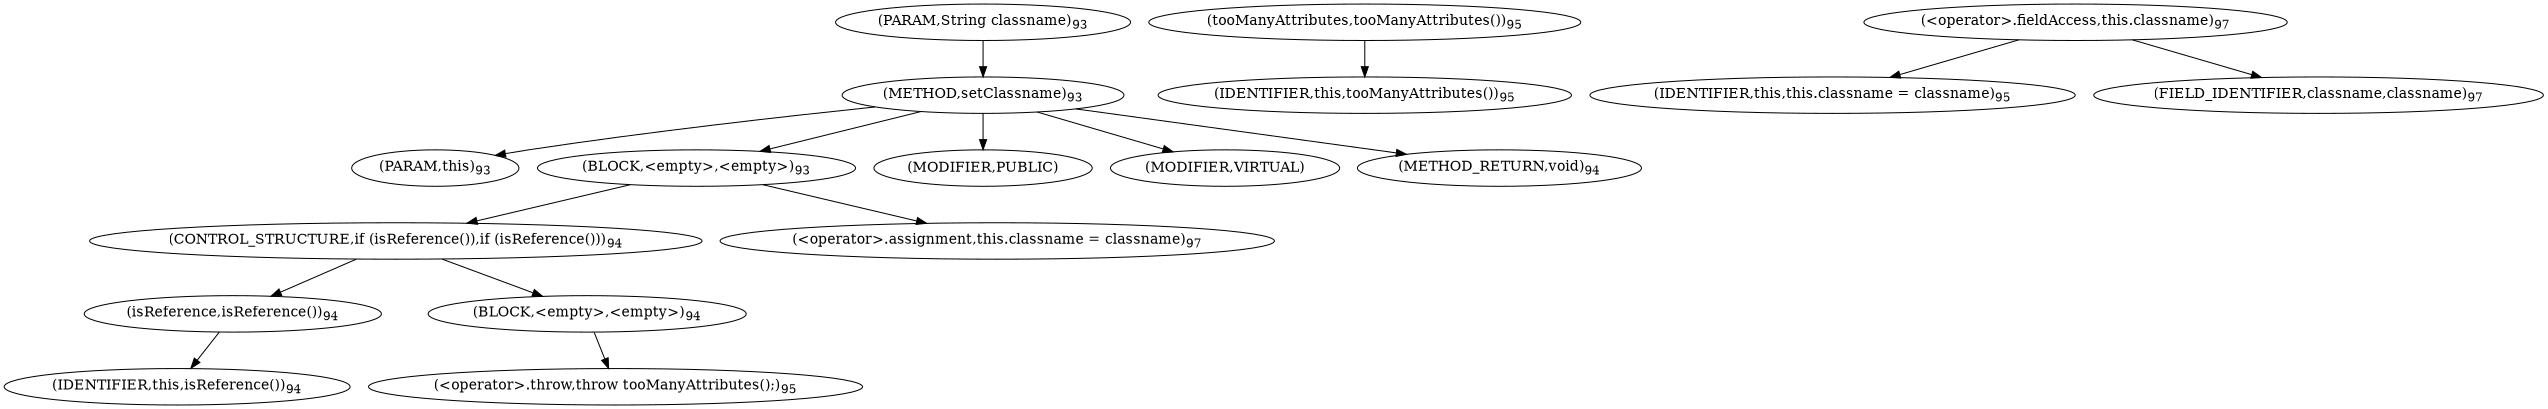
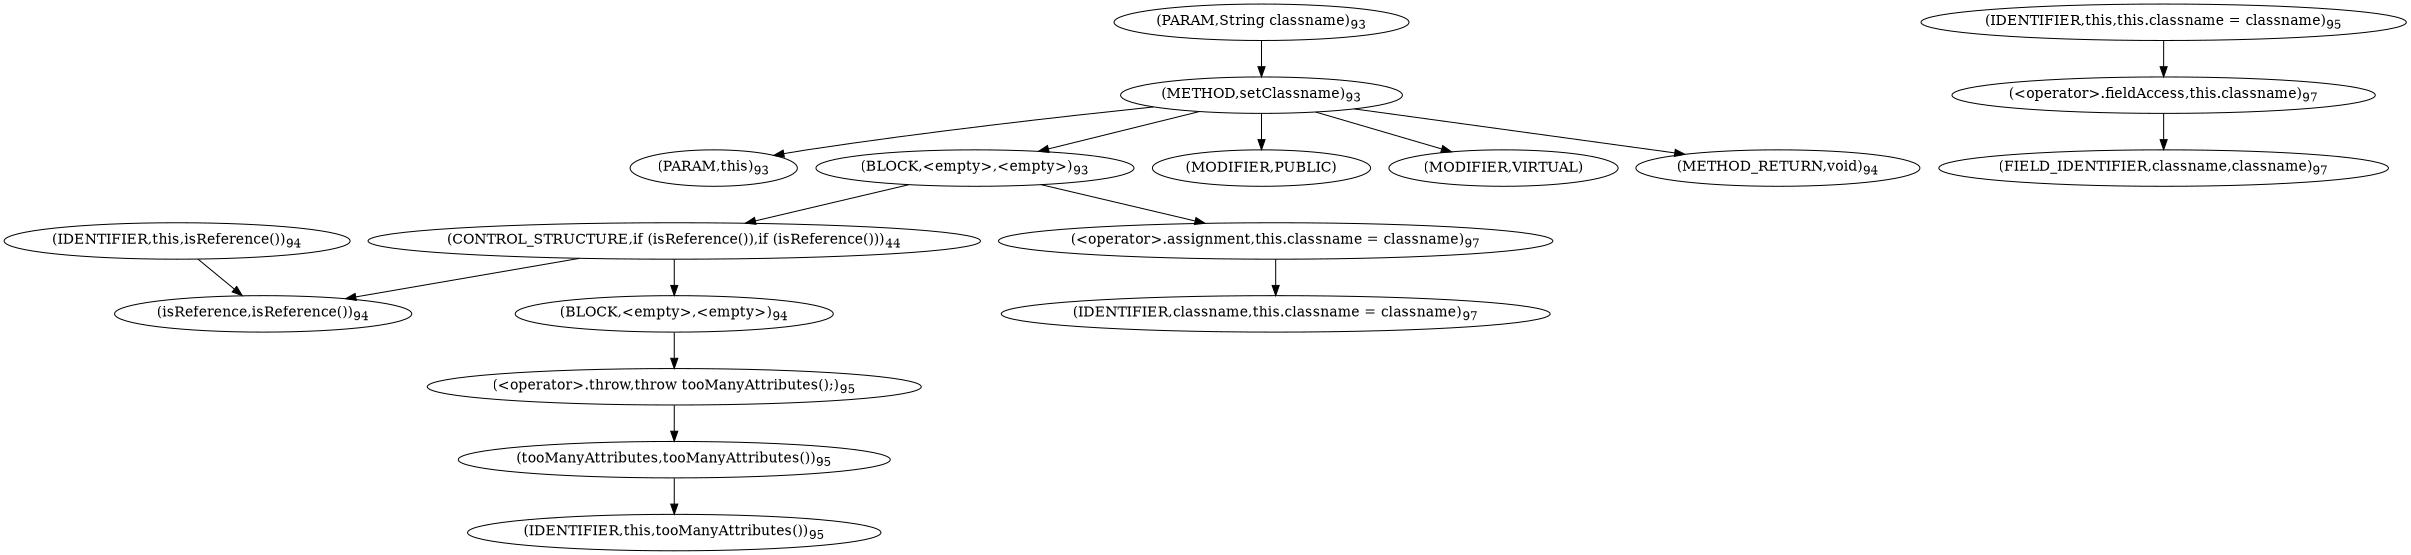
edge "(<operator>.fieldAccess,this.classname)" -> "(IDENTIFIER,this,this.classname = classname)": reversed
node "(CONTROL_STRUCTURE,if (isReference()),if (isReference()))": text "94" -> "44"
node "(IDENTIFIER,classname,this.classname = classname)": added
edge "(isReference,isReference())" -> "(IDENTIFIER,this,isReference())": reversed
edge "(<operator>.throw,throw tooManyAttributes();)" -> "(tooManyAttributes,tooManyAttributes())": added
